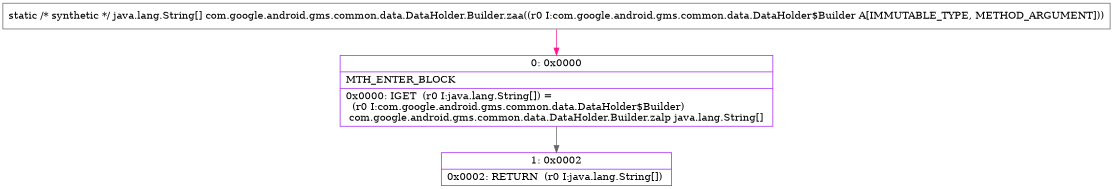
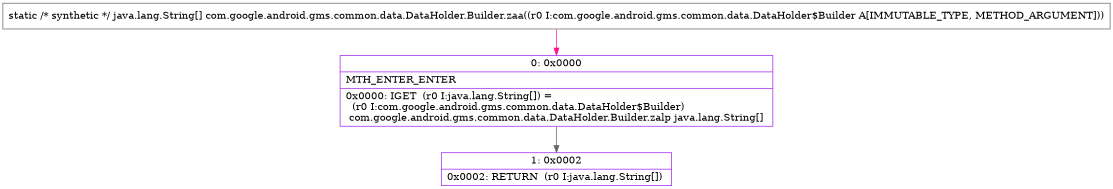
node "0: 0x0000": text "MTH_ENTER_BLOCK" -> "MTH_ENTER_ENTER"
